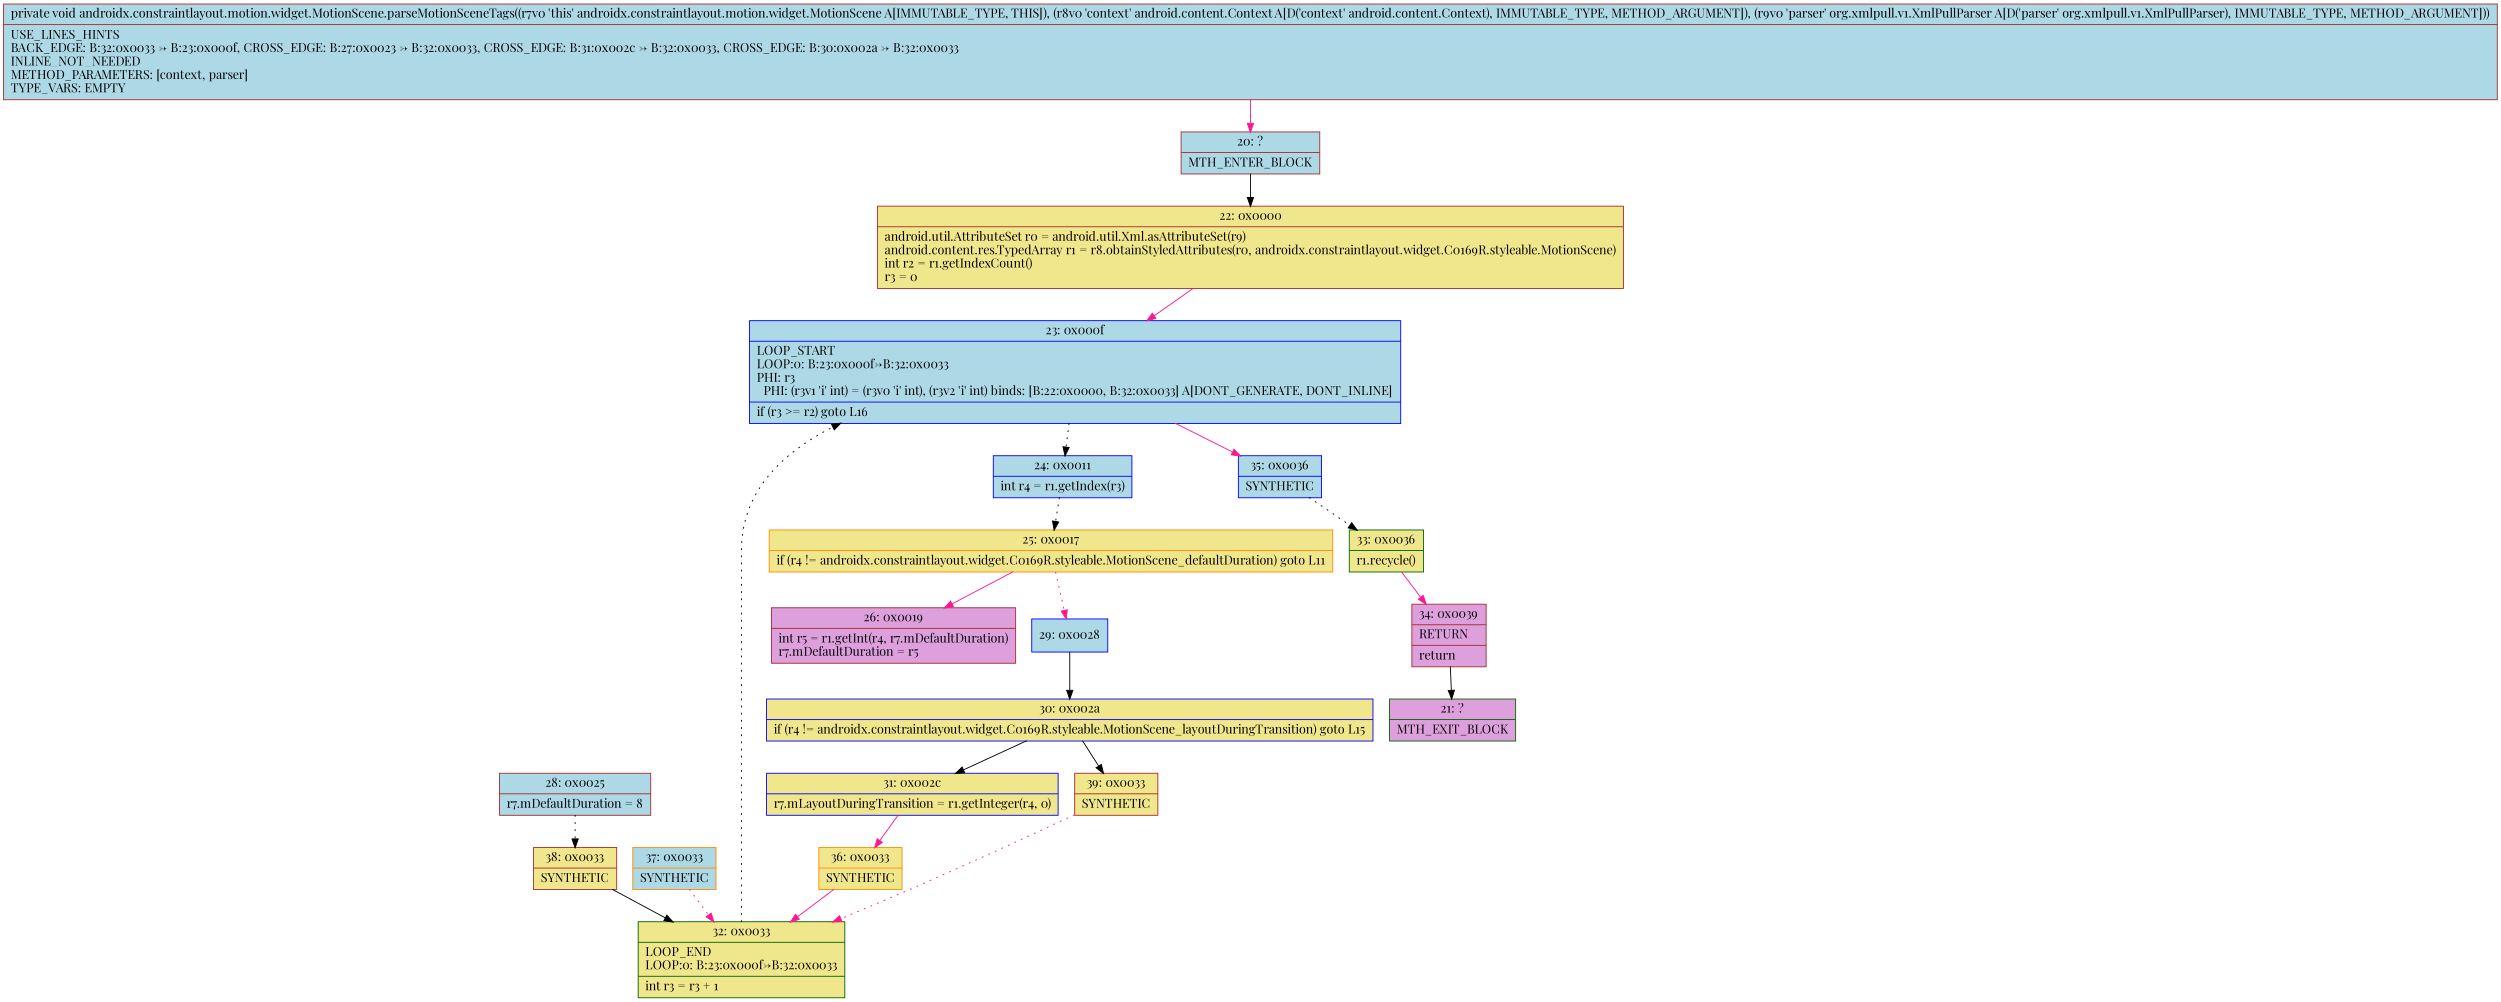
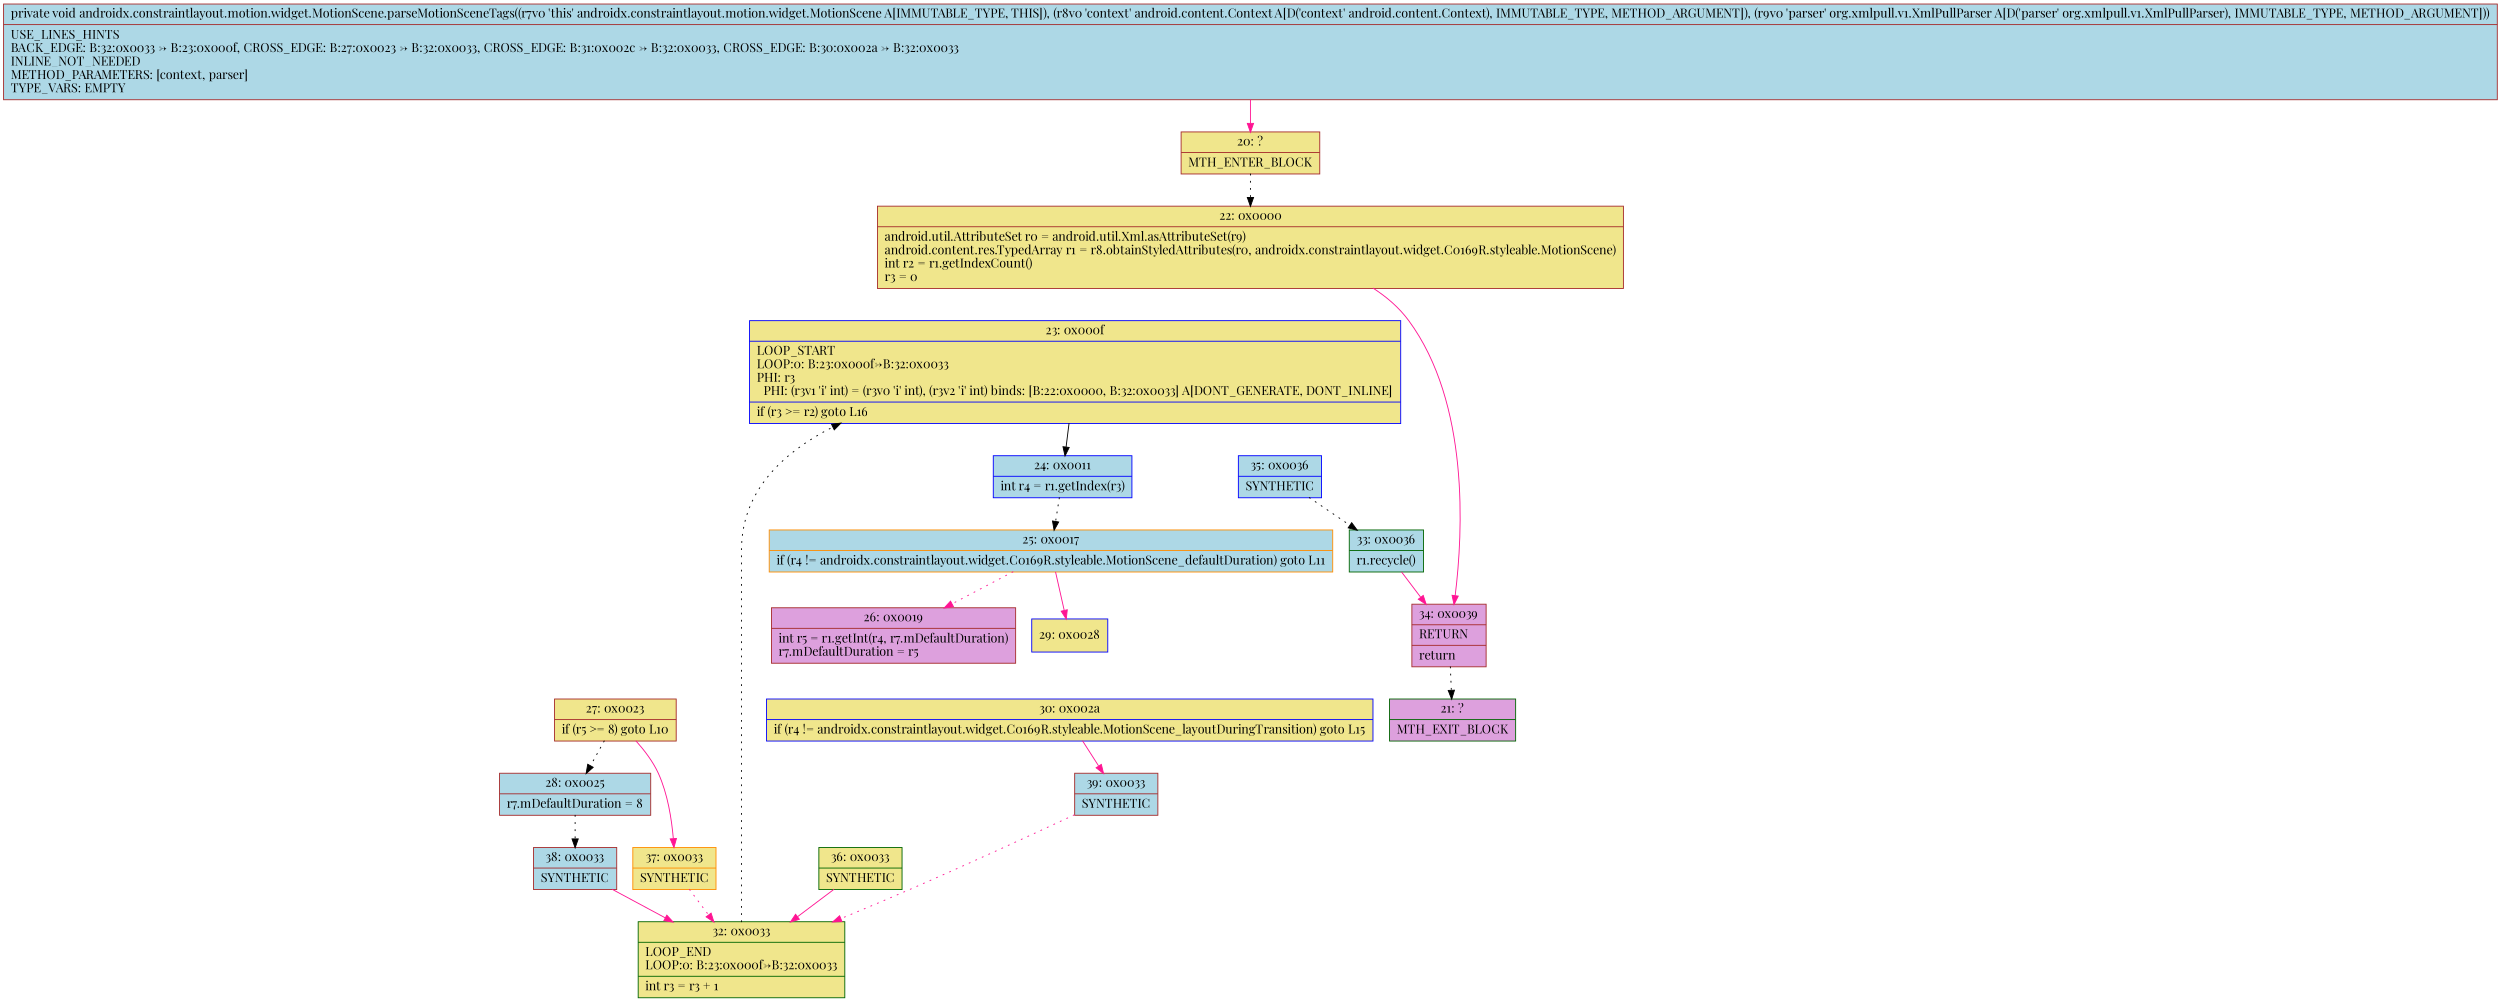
node "20: ?": fillcolor lightblue -> khaki
edge "20: ?" -> "22: 0x0000": style solid -> dotted
edge "22: 0x0000" -> "23: 0x000f": now "22: 0x0000" -> "34: 0x0039"
node "23: 0x000f": fillcolor lightblue -> khaki
edge "23: 0x000f" -> "24: 0x0011": style dotted -> solid
edge "23: 0x000f" -> "35: 0x0036": removed
node "25: 0x0017": fillcolor khaki -> lightblue
node "33: 0x0036": fillcolor khaki -> lightblue
edge "25: 0x0017" -> "26: 0x0019": style solid -> dotted
edge "25: 0x0017" -> "29: 0x0028": style dotted -> solid
node "29: 0x0028": fillcolor lightblue -> khaki
edge "29: 0x0028" -> "30: 0x002a": removed
edge "34: 0x0039" -> "21: ?": style solid -> dotted
node "27: 0x0023": added
edge "30: 0x002a" -> "39: 0x0033": color black -> deeppink
node "31: 0x002c": removed
node "39: 0x0033": fillcolor khaki -> lightblue
node "38: 0x0033": fillcolor khaki -> lightblue
node "37: 0x0033": fillcolor lightblue -> khaki
node "36: 0x0033": color darkorange -> darkgreen
edge "38: 0x0033" -> "32: 0x0033": color black -> deeppink
